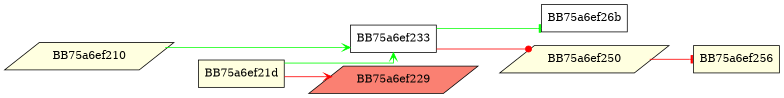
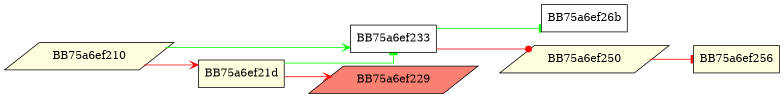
edge "BB75a6ef21d" -> "BB75a6ef233": arrowhead vee -> tee
edge "BB75a6ef210" -> "BB75a6ef21d": added
